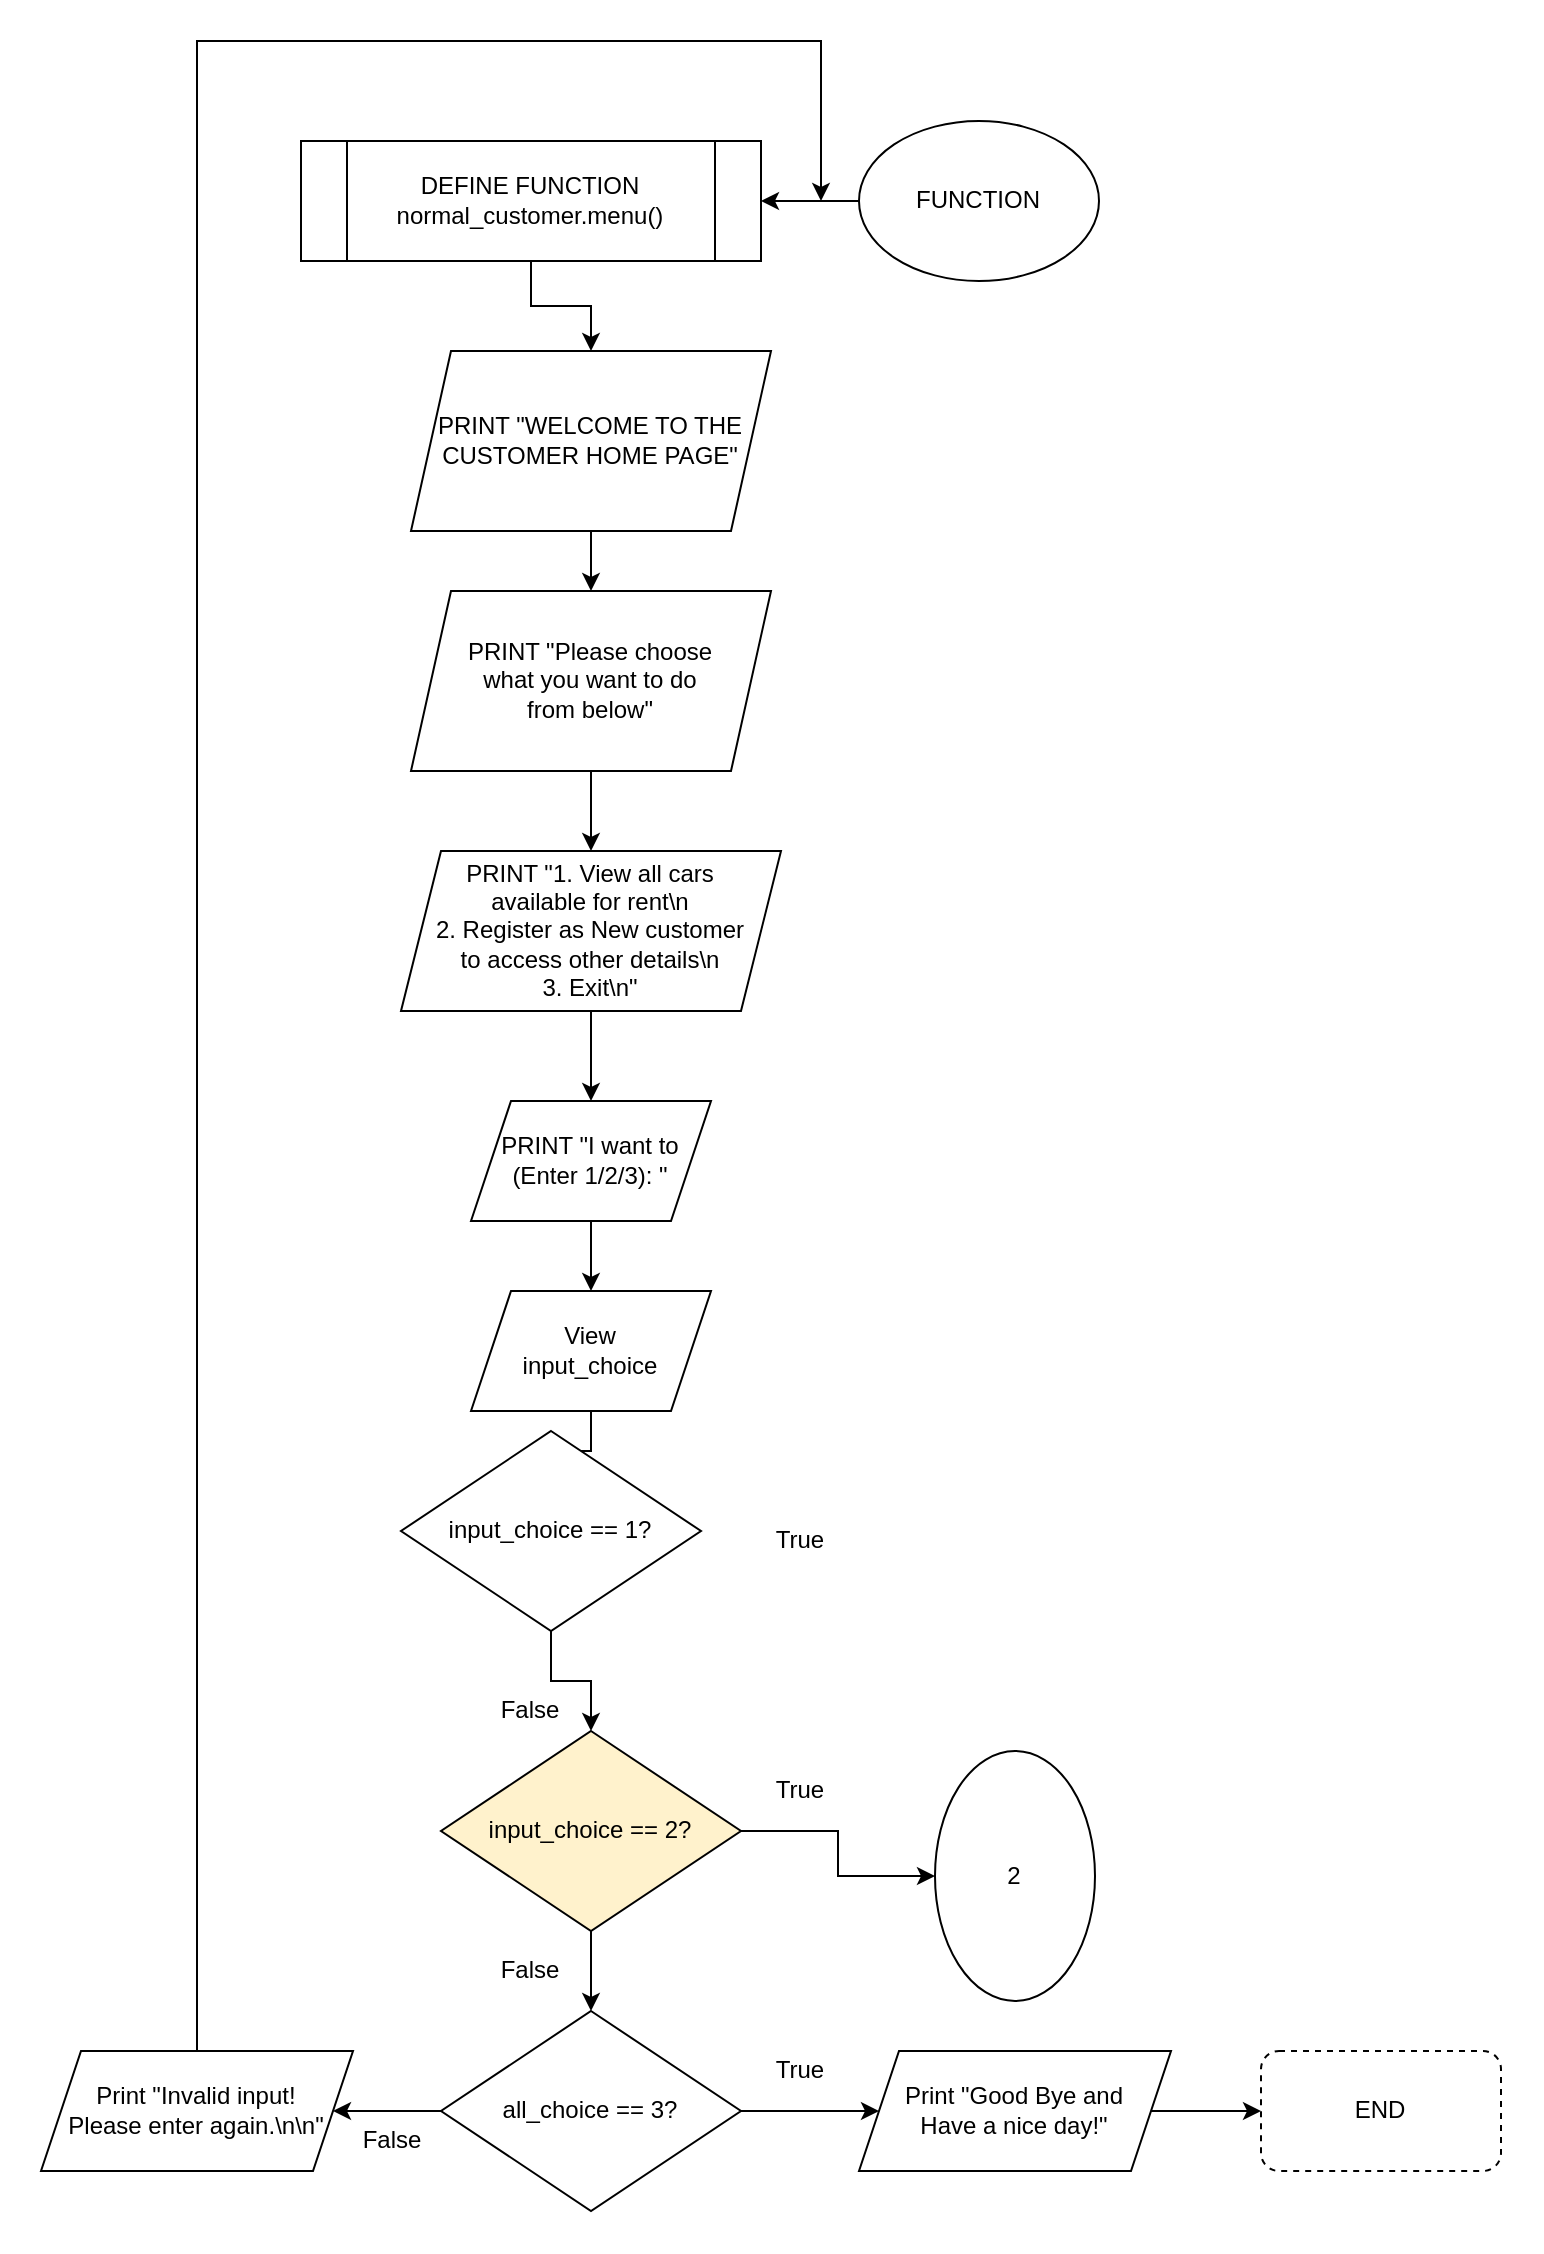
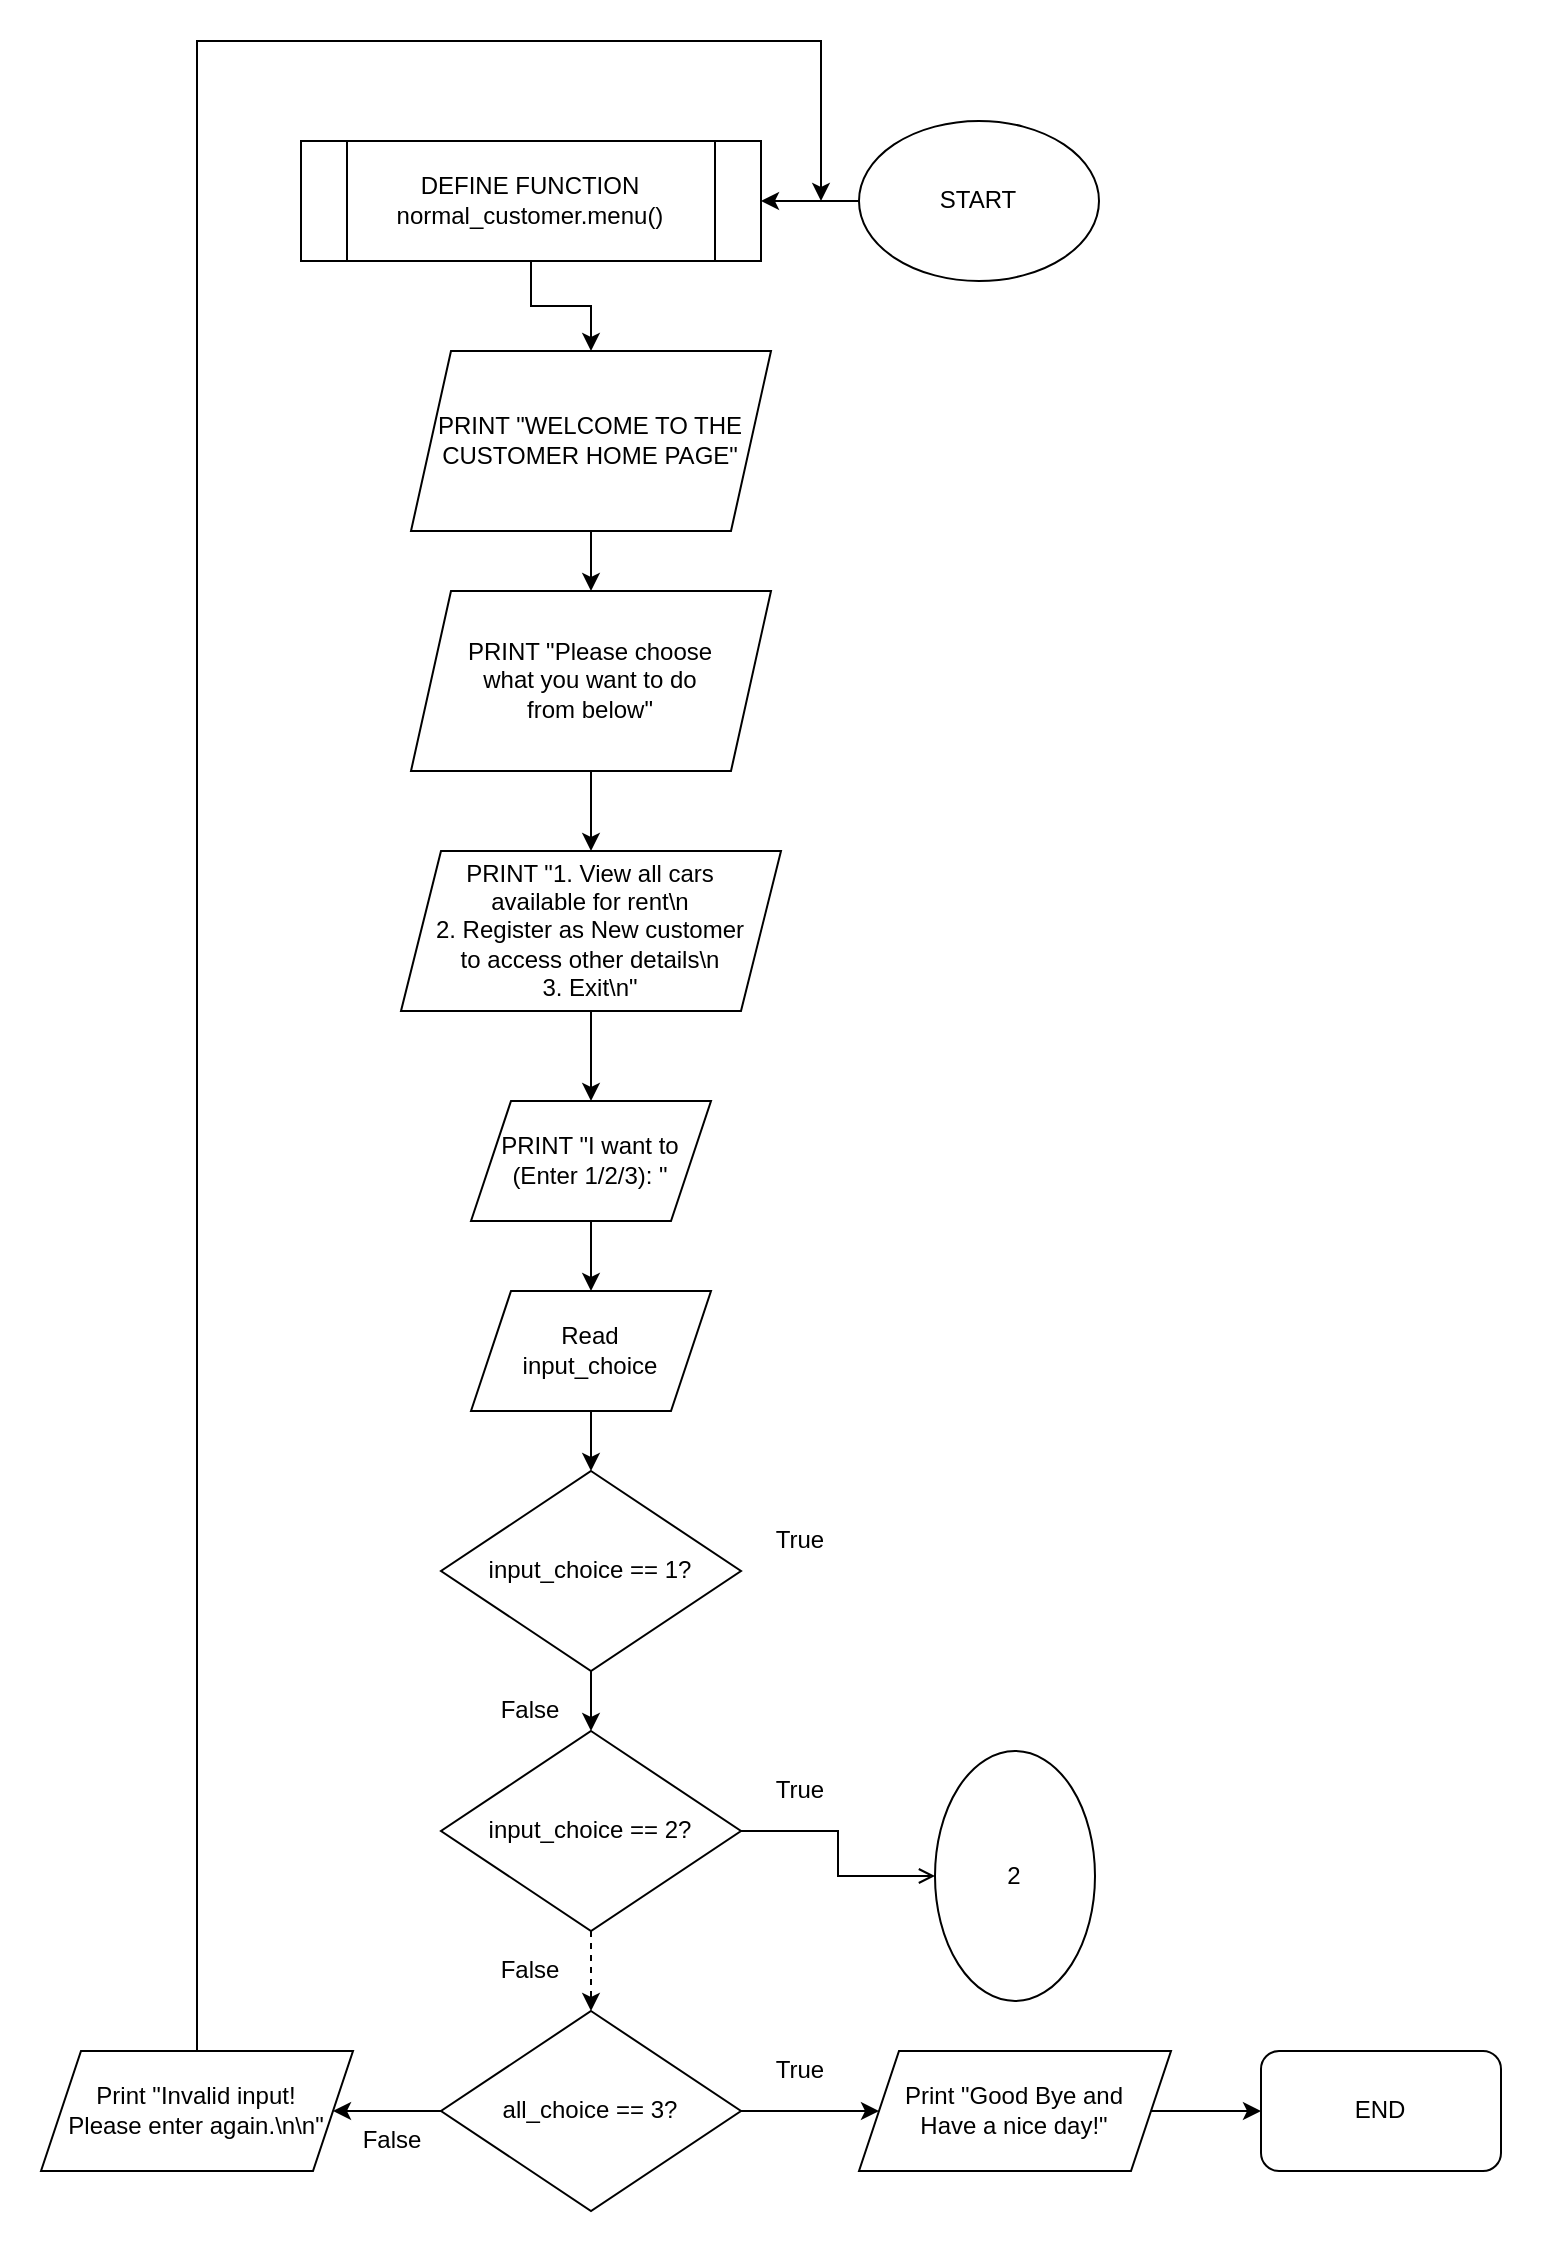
node "FUNCTION": label "FUNCTION" -> "START"
node "View input_choice": label "View input_choice" -> "Read input_choice"
node "input_choice == 1?": moved (551, 1531) -> (591, 1571)
node "input_choice == 2?": fillcolor #fff2cc -> #ffffff
edge "input_choice == 2?" -> "2": arrowhead classic -> open
edge "input_choice == 2?" -> "all_choice == 3?": style solid -> dashed
node "END": style dashed -> solid
